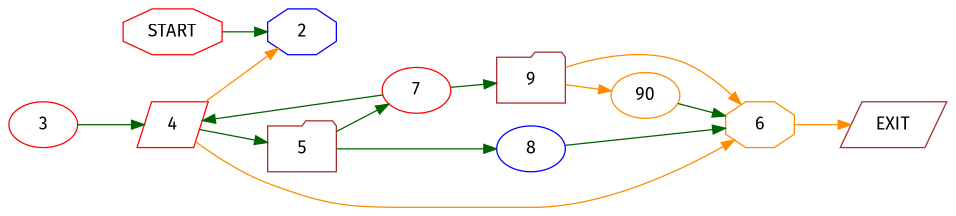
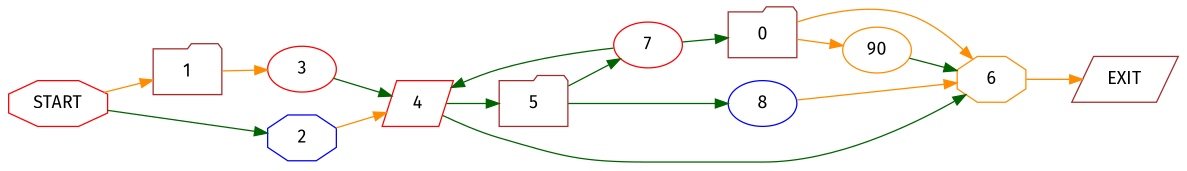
node "1": added
edge "4" -> "2": reversed
node "9": label "9" -> "0"
edge "8" -> "6": color darkgreen -> darkorange
edge "4" -> "6": color darkorange -> darkgreen
